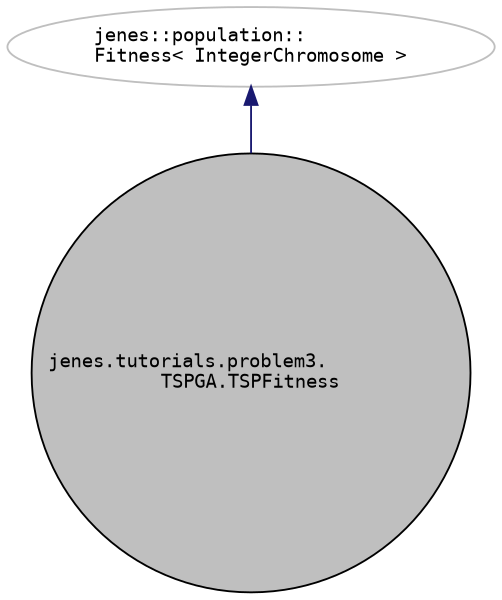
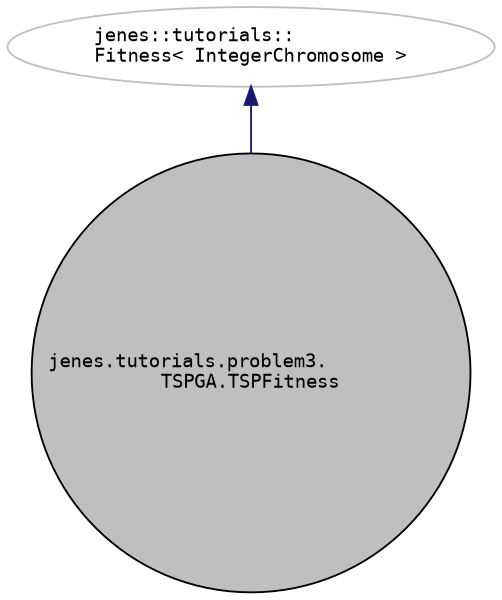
node "jenes::population:: Fitness< IntegerChromosome >": label "jenes::population:: Fitness< IntegerChromosome >" -> "jenes::tutorials:: Fitness< IntegerChromosome >"
